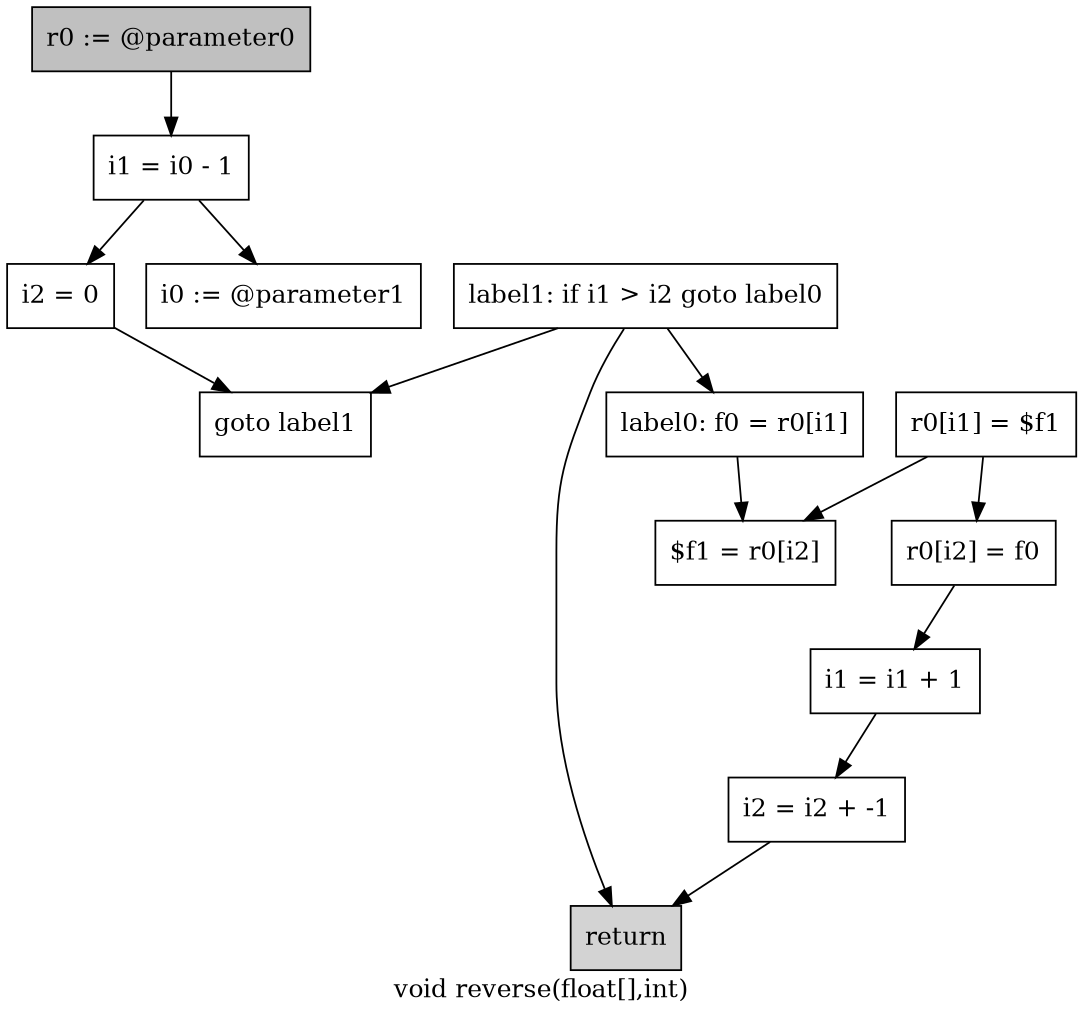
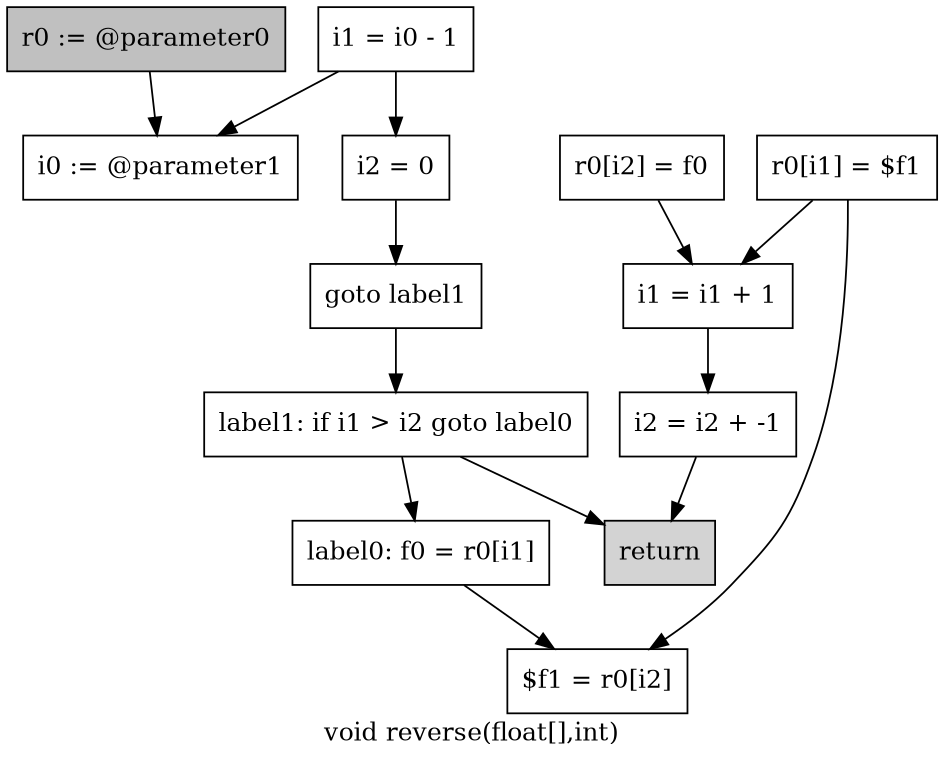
edge "r0 := @parameter0" -> "i1 = i0 - 1": now "r0 := @parameter0" -> "i0 := @parameter1"
edge "label1: if i1 > i2 goto label0" -> "goto label1": reversed
edge "r0[i1] = $f1" -> "r0[i2] = f0": now "r0[i1] = $f1" -> "i1 = i1 + 1"
